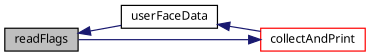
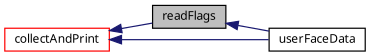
edge "collectAndPrint" -> "userFaceData": reversed
